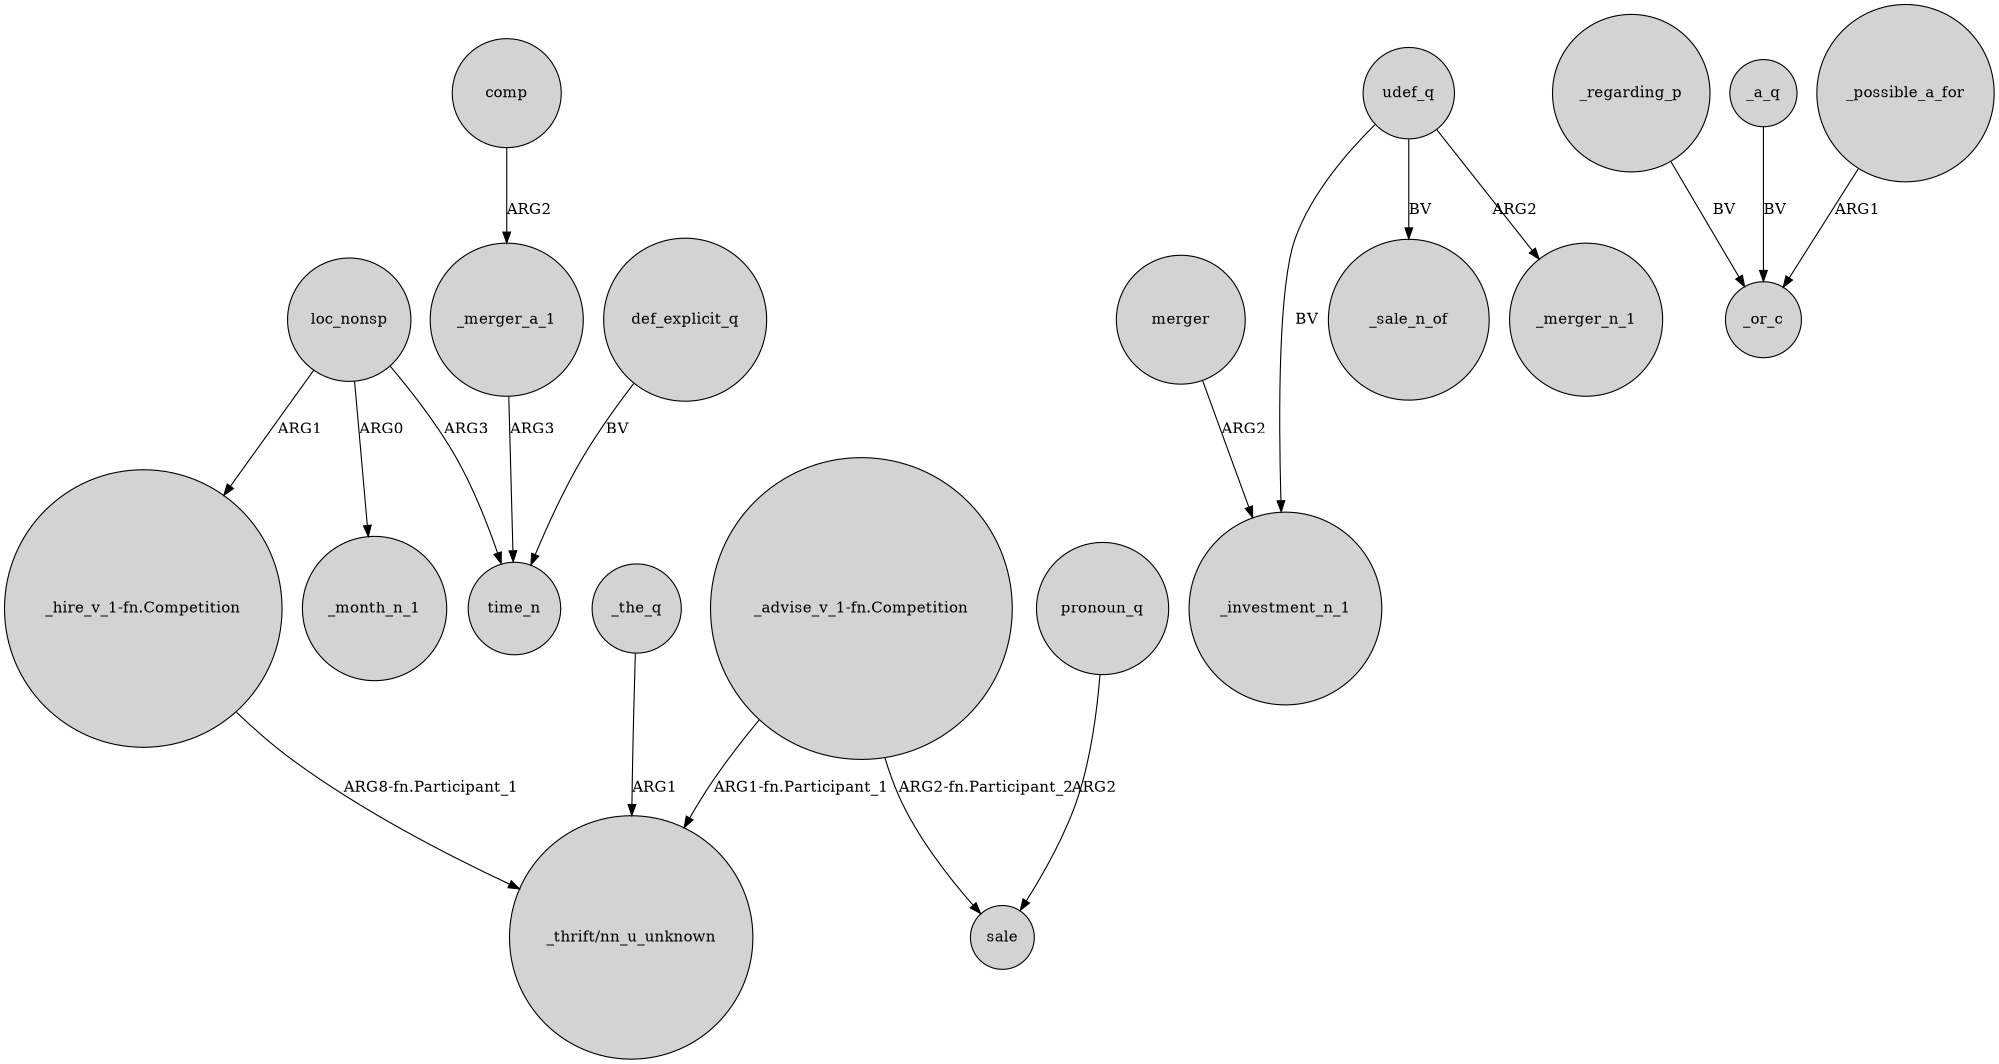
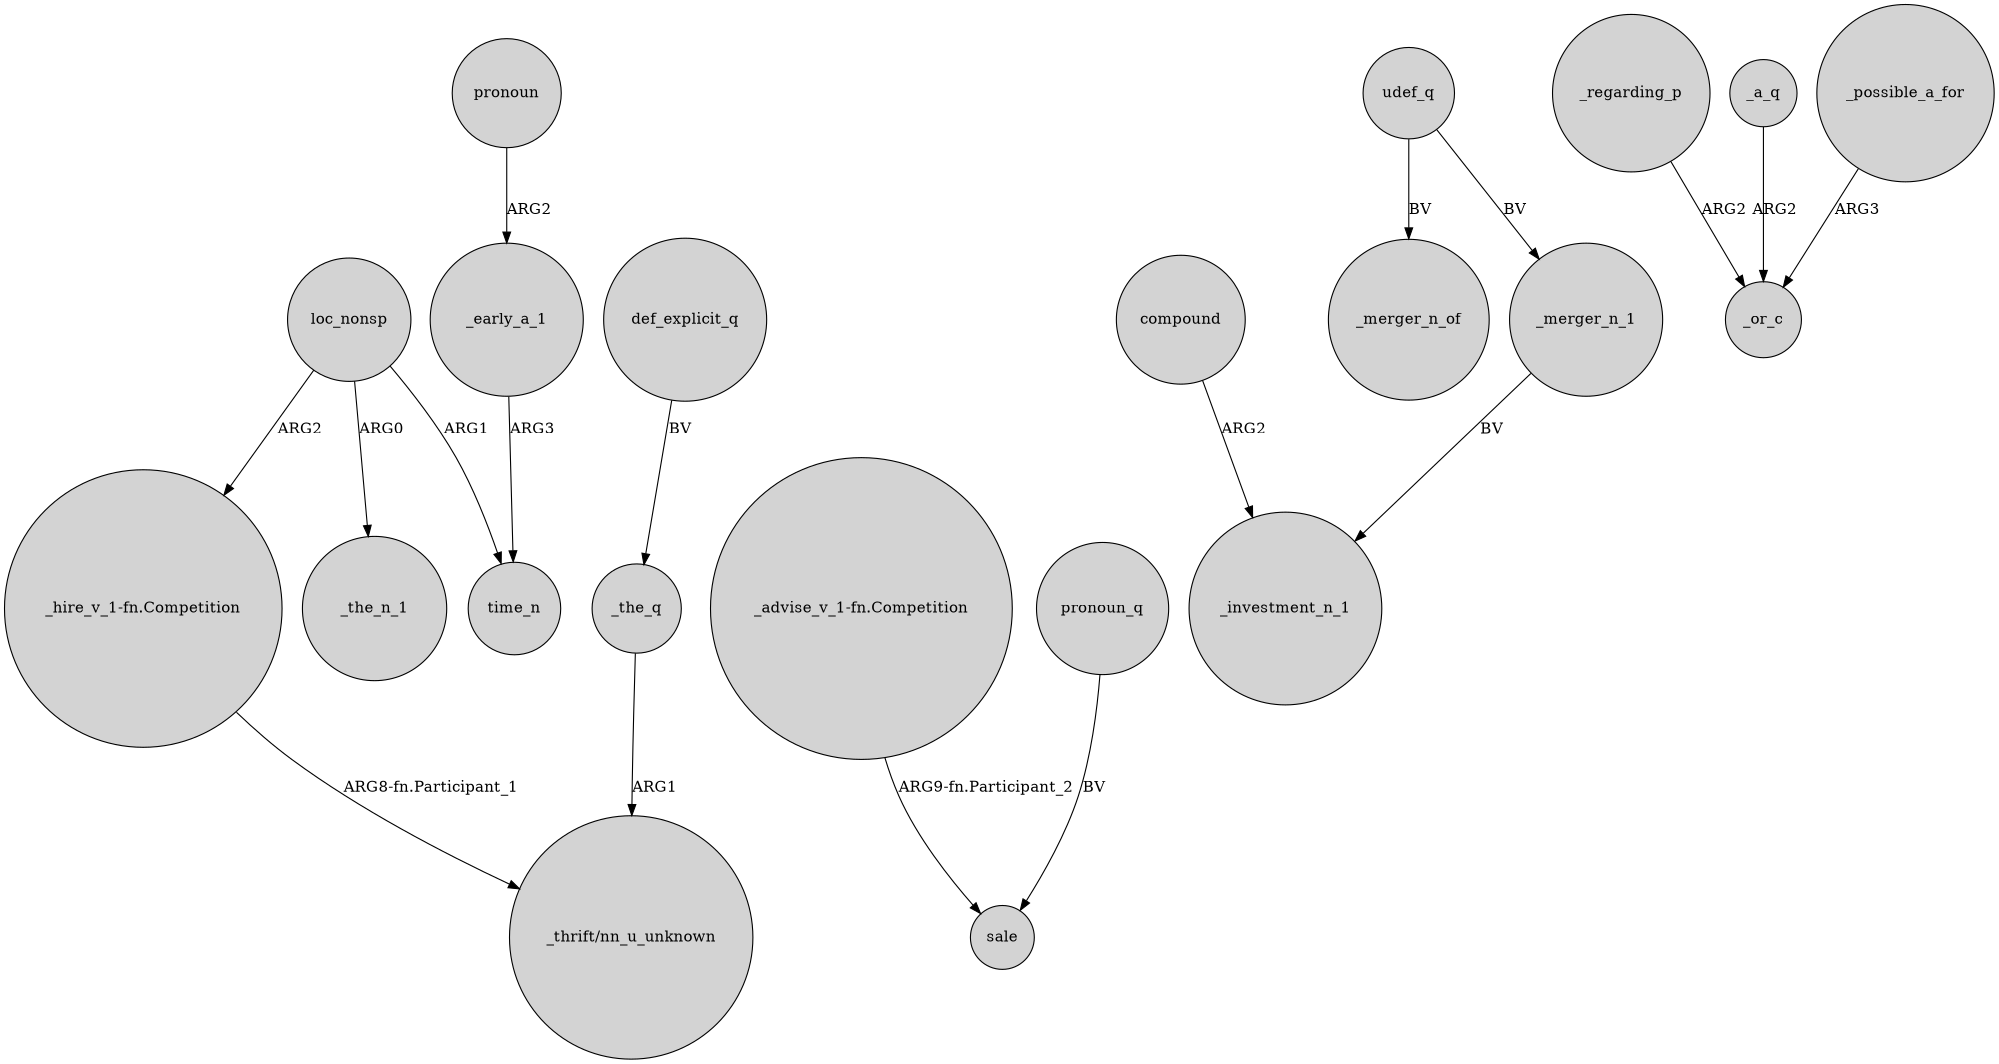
node "comp": label "comp" -> "pronoun"
edge "udef_q" -> "_merger_n_1": label "ARG2" -> "BV"
edge "_regarding_p" -> "_or_c": label "BV" -> "ARG2"
edge "_a_q" -> "_or_c": label "BV" -> "ARG2"
edge "_possible_a_for" -> "_or_c": label "ARG1" -> "ARG3"
edge "udef_q" -> "_investment_n_1": now "_merger_n_1" -> "_investment_n_1"
node "_merger_a_1": label "_merger_a_1" -> "_early_a_1"
node "merger": label "merger" -> "compound"
node "_sale_n_of": label "_sale_n_of" -> "_merger_n_of"
edge "loc_nonsp" -> "_hire_v_1-fn.Competition": label "ARG1" -> "ARG2"
edge "loc_nonsp" -> "time_n": label "ARG3" -> "ARG1"
edge "def_explicit_q" -> "time_n": now "def_explicit_q" -> "_the_q"
node "_month_n_1": label "_month_n_1" -> "_the_n_1"
edge "_advise_v_1-fn.Competition" -> "_thrift/nn_u_unknown": removed, label "ARG1-fn.Participant_1"
edge "_advise_v_1-fn.Competition" -> "sale": label "ARG2-fn.Participant_2" -> "ARG9-fn.Participant_2"
edge "pronoun_q" -> "sale": label "ARG2" -> "BV"
